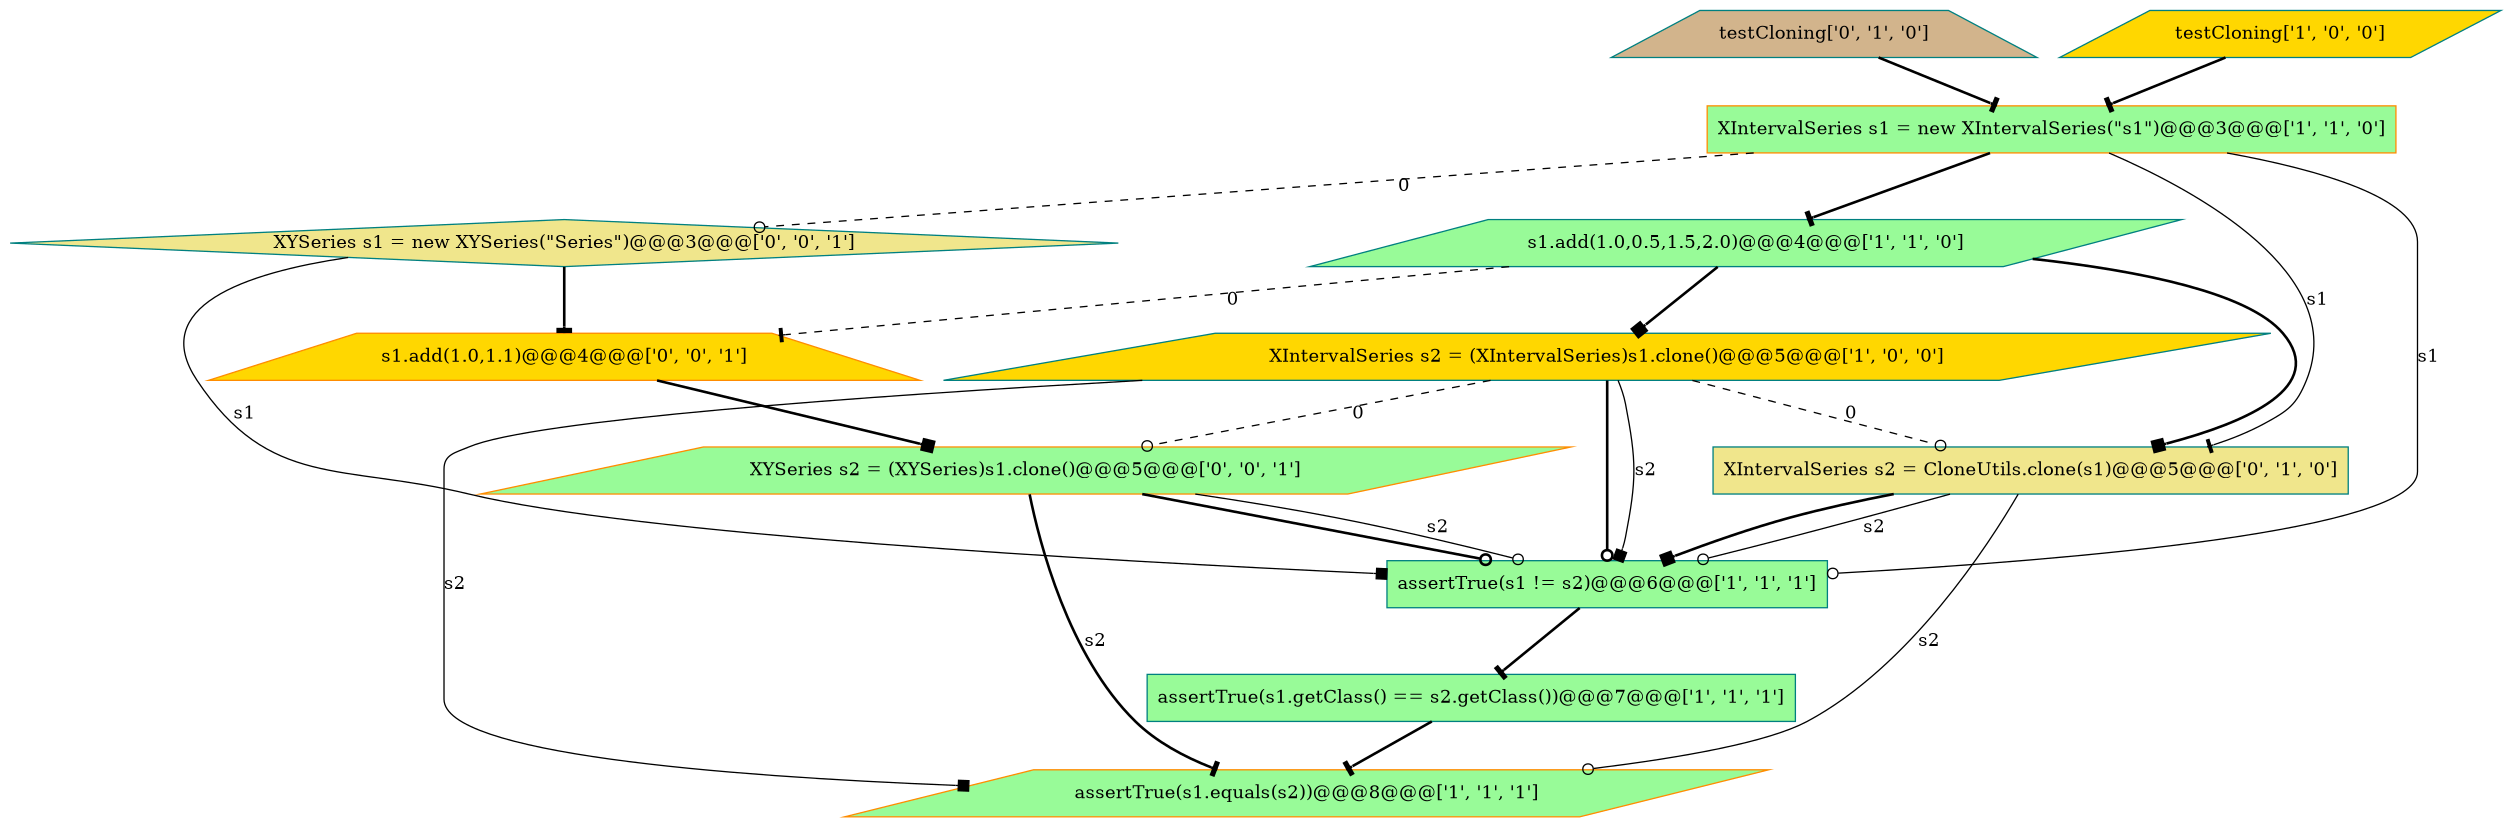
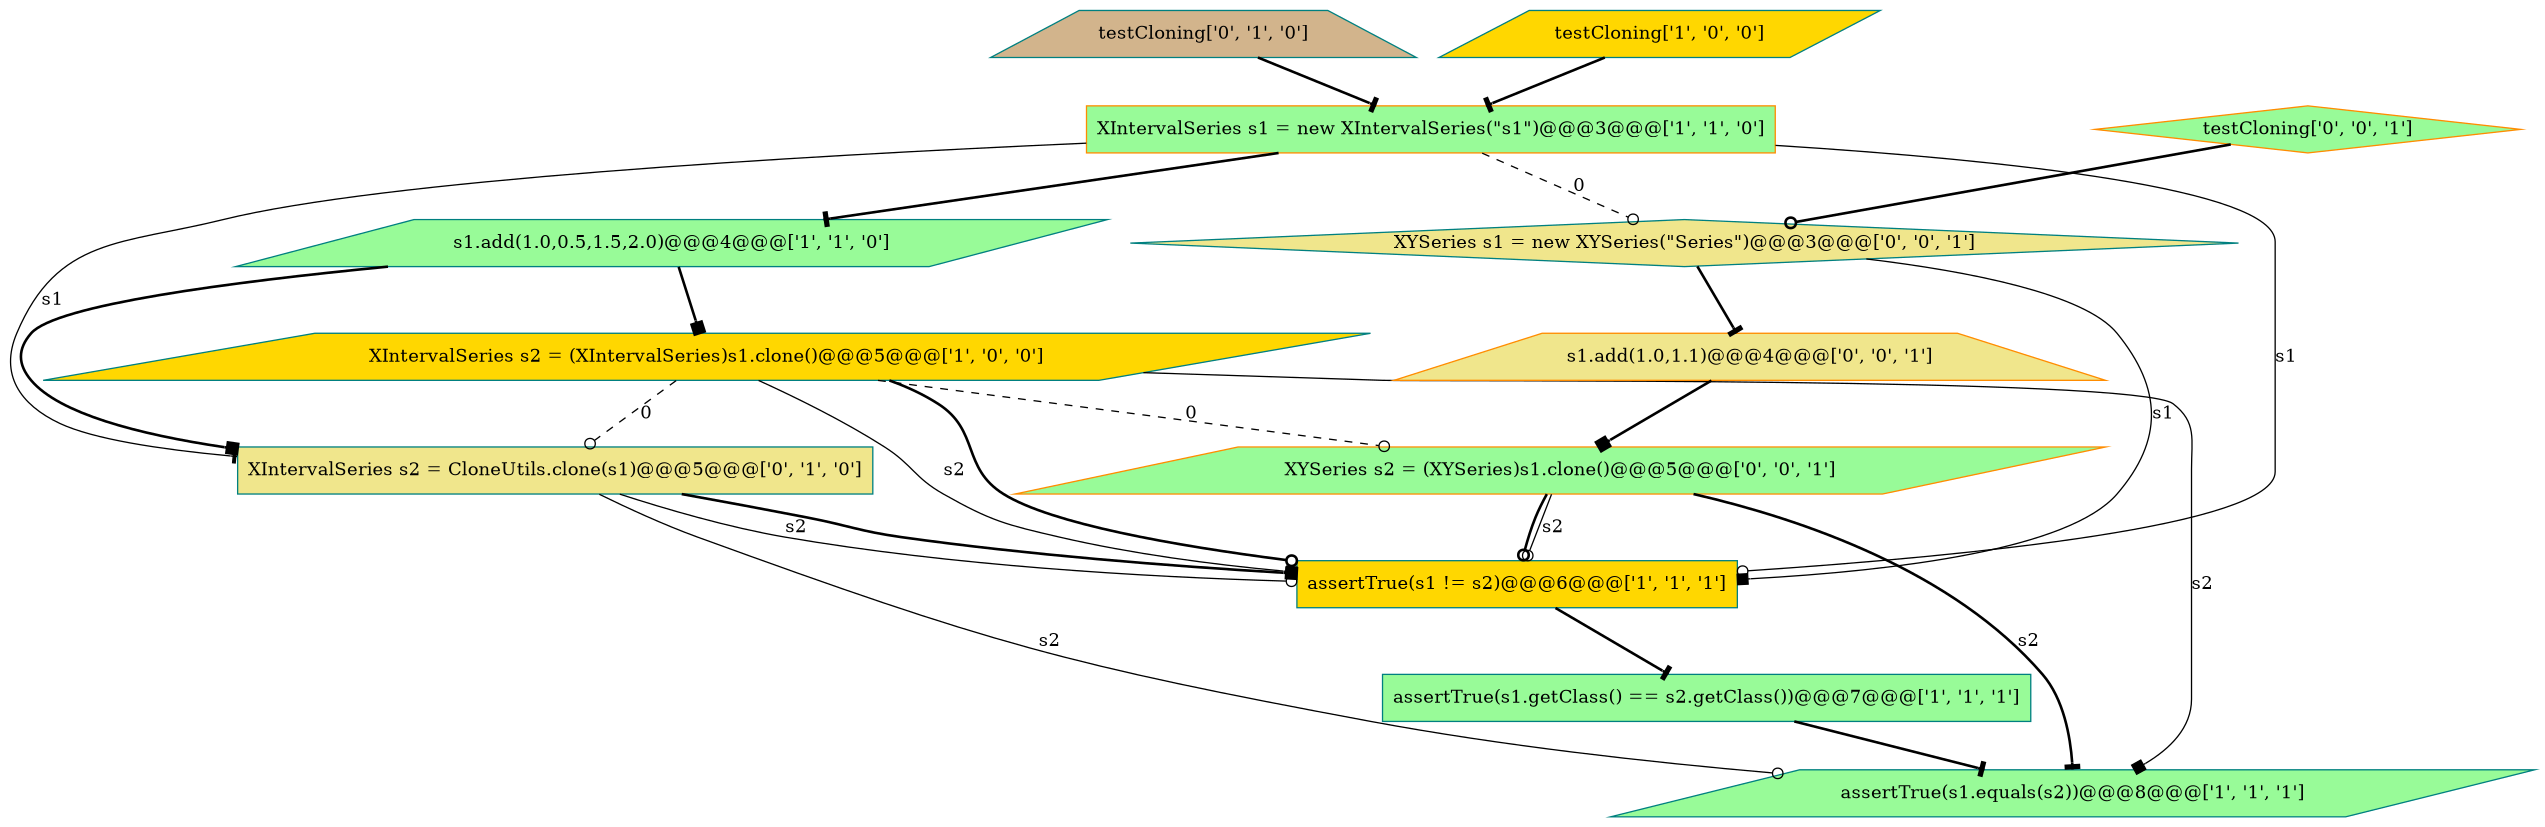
node "testCloning['0', '0', '1']": added
edge "s1.add(1.0,0.5,1.5,2.0)@@@4@@@['1', '1', '0']" -> "s1.add(1.0,1.1)@@@4@@@['0', '0', '1']": removed, label "0"
node "s1.add(1.0,1.1)@@@4@@@['0', '0', '1']": fillcolor gold -> khaki
node "assertTrue(s1 != s2)@@@6@@@['1', '1', '1']": fillcolor palegreen -> gold
node "assertTrue(s1.equals(s2))@@@8@@@['1', '1', '1']": color darkorange -> teal
